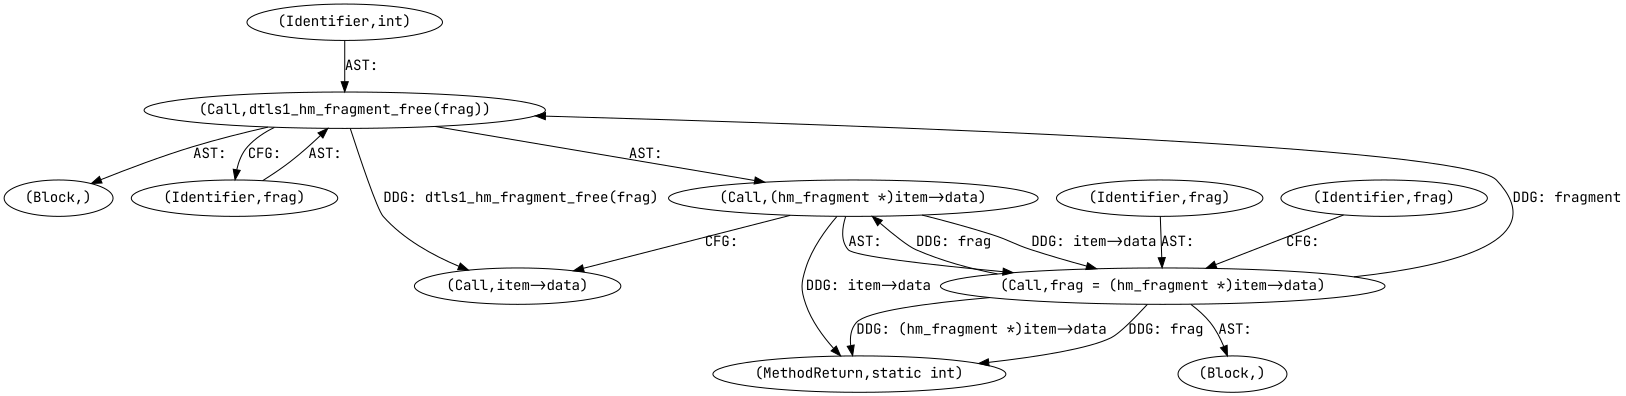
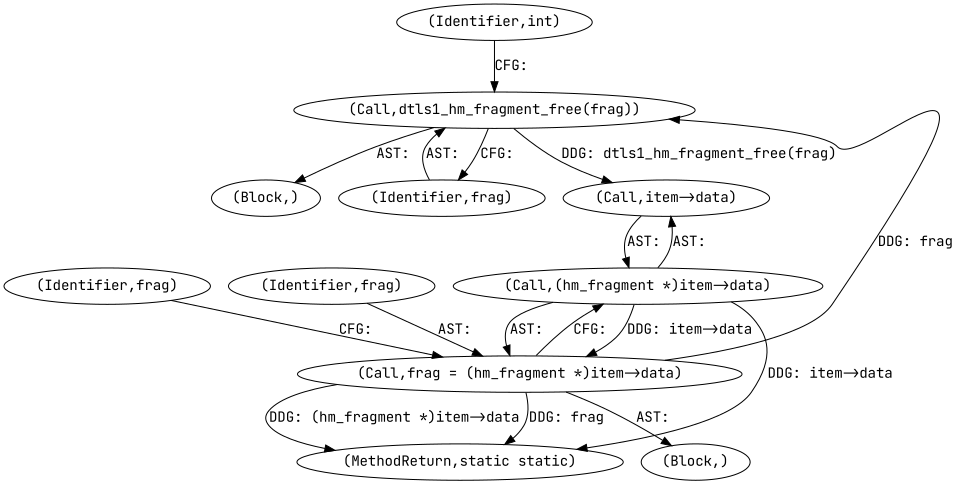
edge "(Identifier,int)" -> "(Call,dtls1_hm_fragment_free(frag))": label "AST: " -> "CFG: "
edge "(Call,dtls1_hm_fragment_free(frag))" -> "(Call,(hm_fragment *)item->data)": now "(Call,item->data)" -> "(Call,(hm_fragment *)item->data)"
edge "(Call,frag = (hm_fragment *)item->data)" -> "(Call,dtls1_hm_fragment_free(frag))": label "DDG: fragment" -> "DDG: frag"
edge "(Call,(hm_fragment *)item->data)" -> "(Call,item->data)": label "CFG: " -> "AST: "
edge "(Call,frag = (hm_fragment *)item->data)" -> "(Call,(hm_fragment *)item->data)": label "DDG: frag" -> "CFG: "
node "(MethodReturn,static int)": label "(MethodReturn,static int)" -> "(MethodReturn,static static)"
